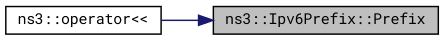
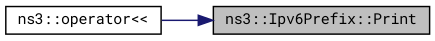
node "ns3::Ipv6Prefix::Prefix": label "ns3::Ipv6Prefix::Prefix" -> "ns3::Ipv6Prefix::Print"
